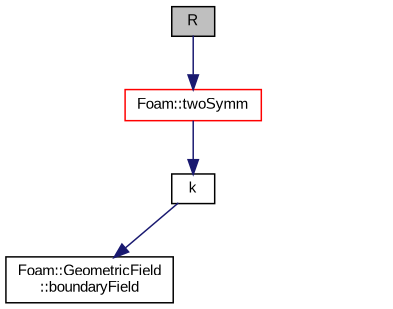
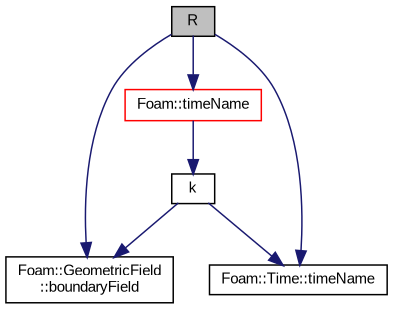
node "Foam::twoSymm": label "Foam::twoSymm" -> "Foam::timeName"
edge "R" -> "Foam::GeometricField ::boundaryField": added
node "Foam::Time::timeName": added
